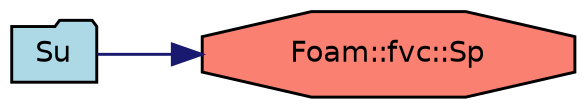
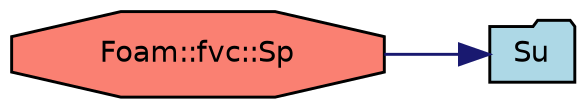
edge "Su" -> "Foam::fvc::Sp": reversed
